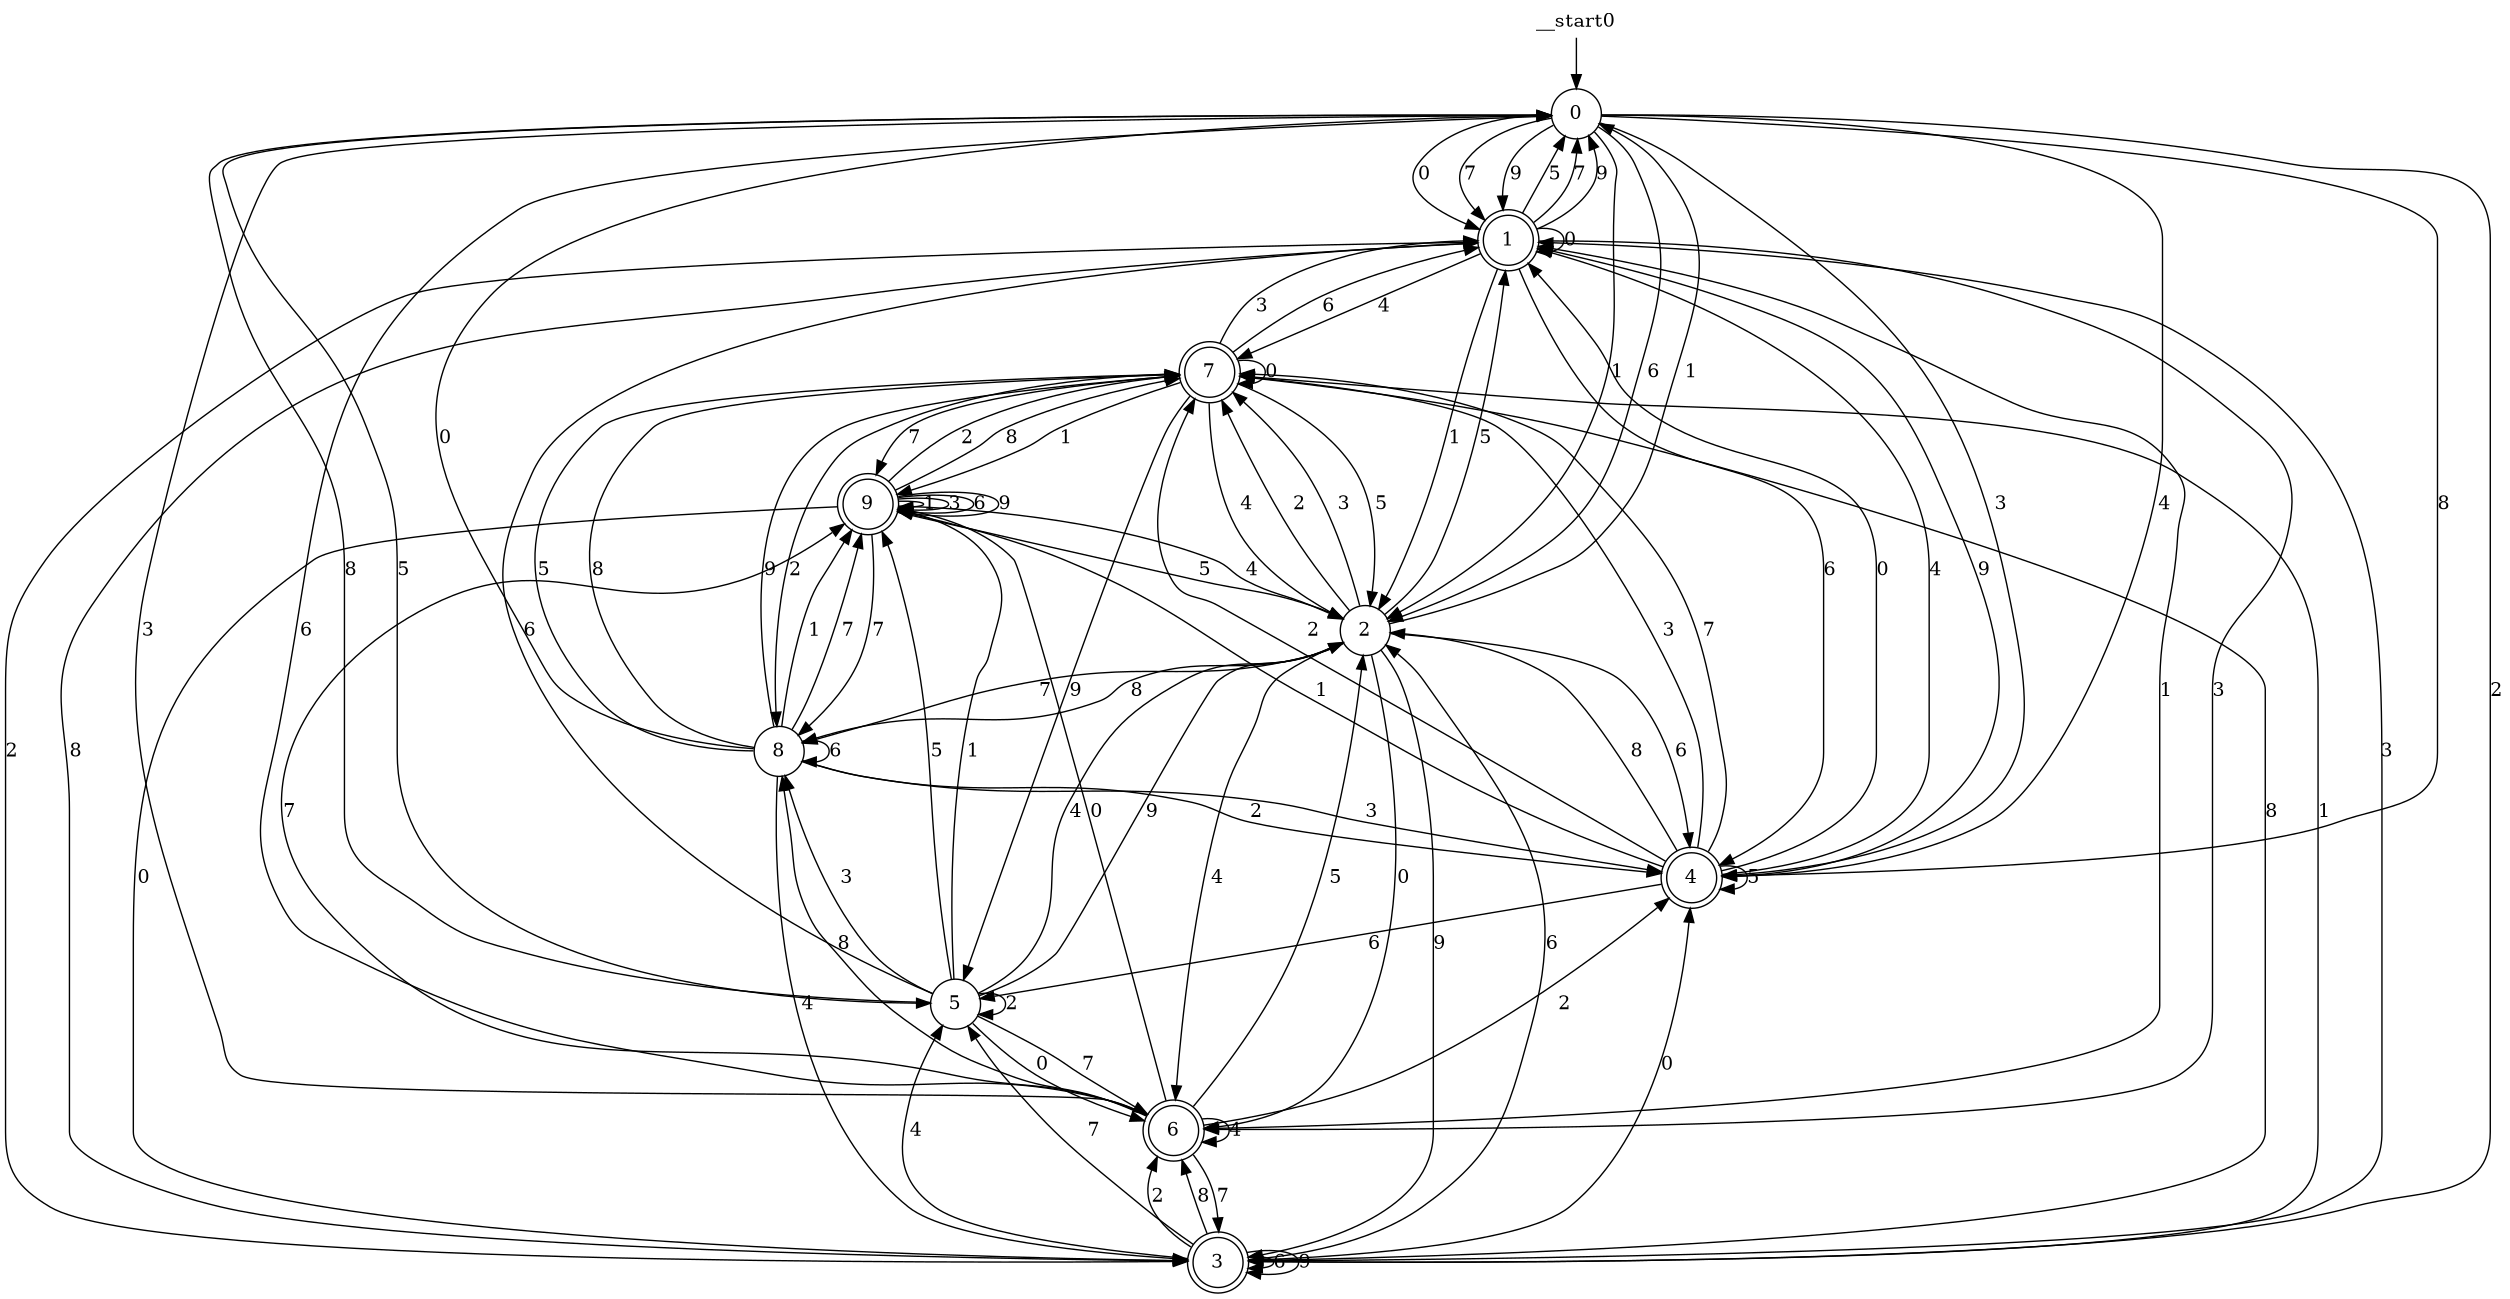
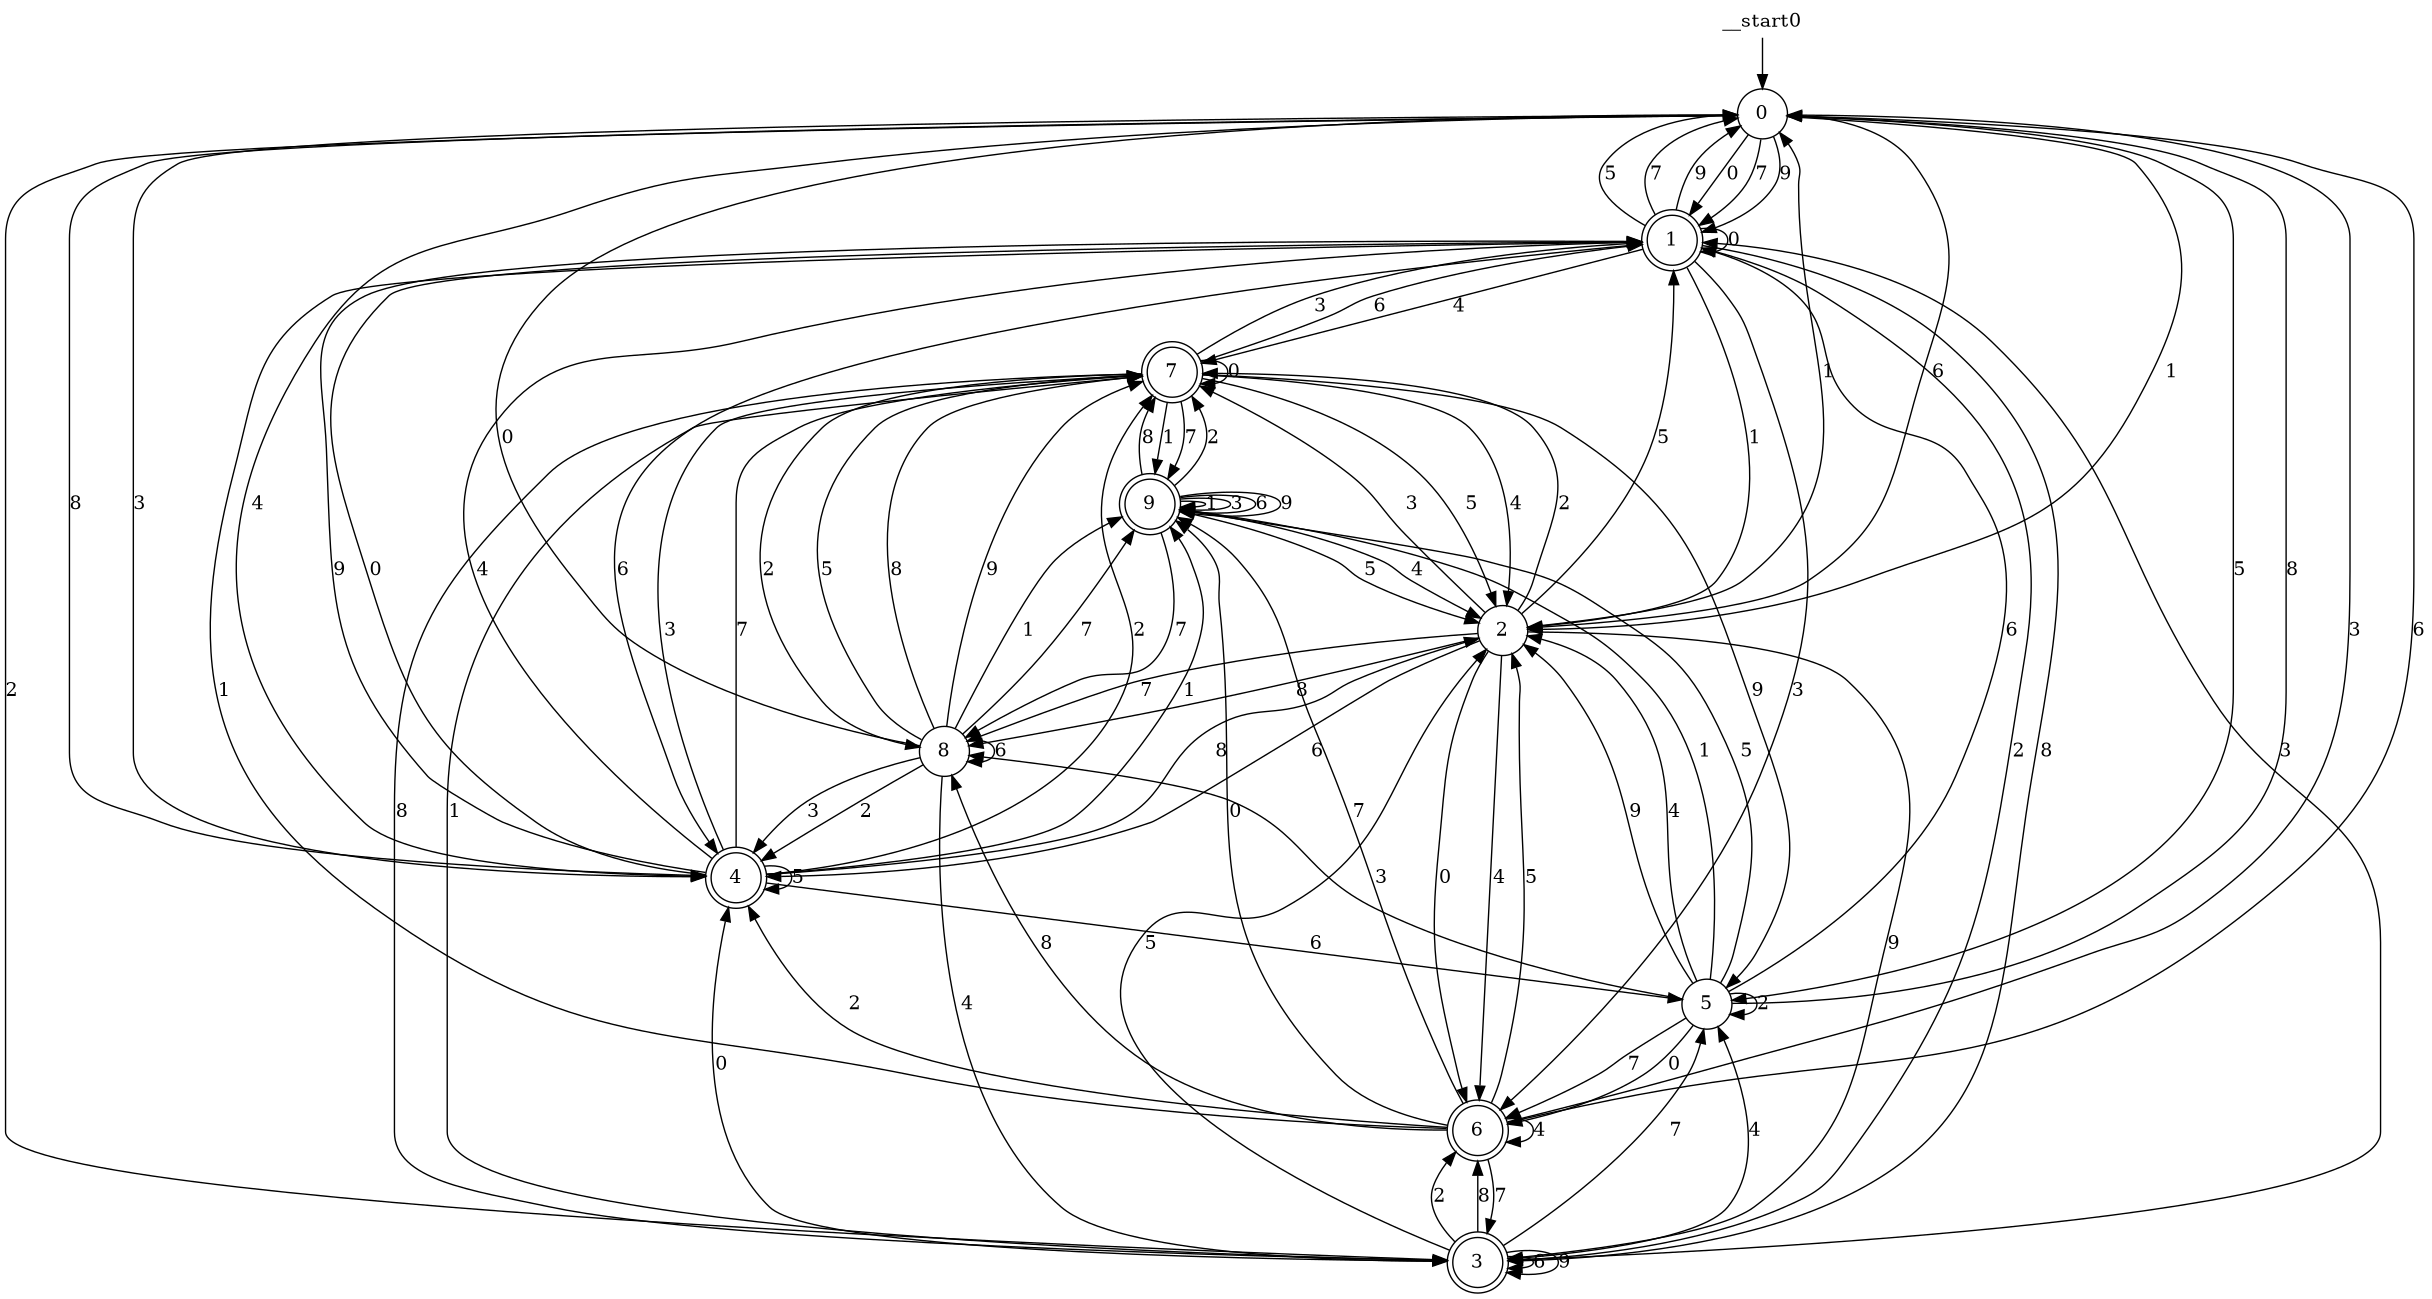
edge "3" -> "2": label "6" -> "5"
edge "9" -> "3": removed, label "0"
